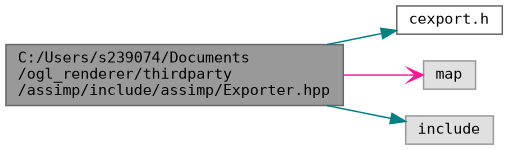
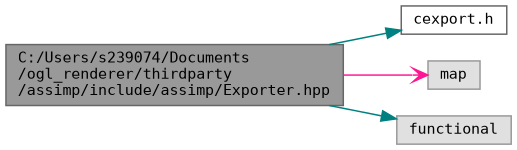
node "include": label "include" -> "functional"
